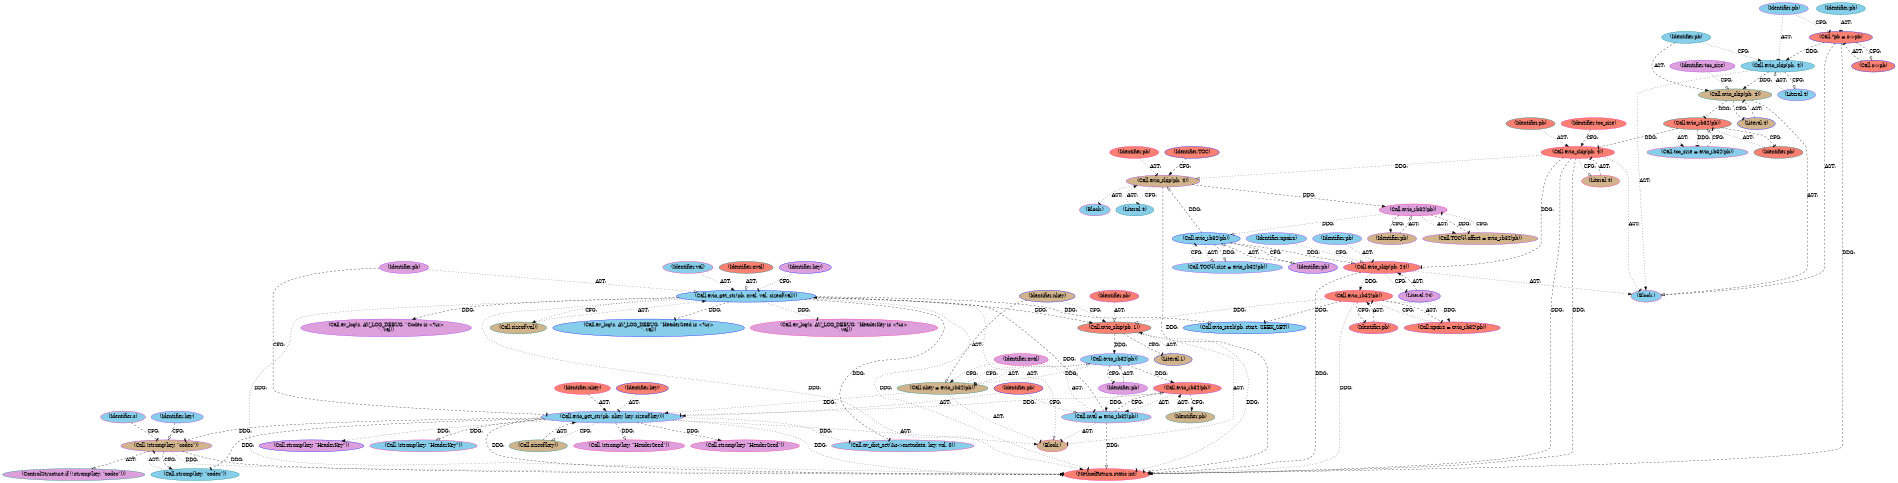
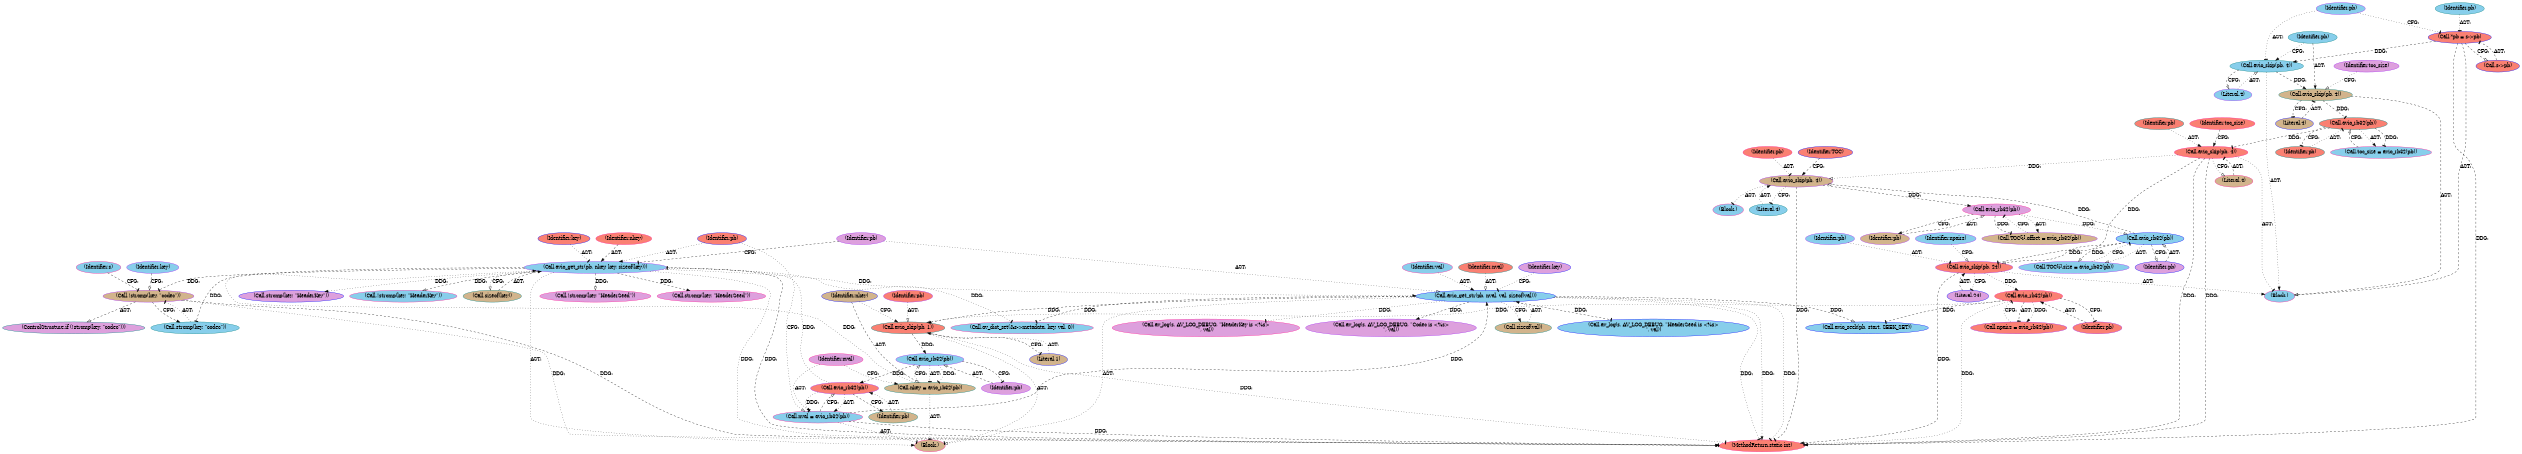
edge "(Call,avio_get_str(pb, nkey, key, sizeof(key)))" -> "(Call,avio_get_str(pb, nval, val, sizeof(val)))": added, label "DDG:"
